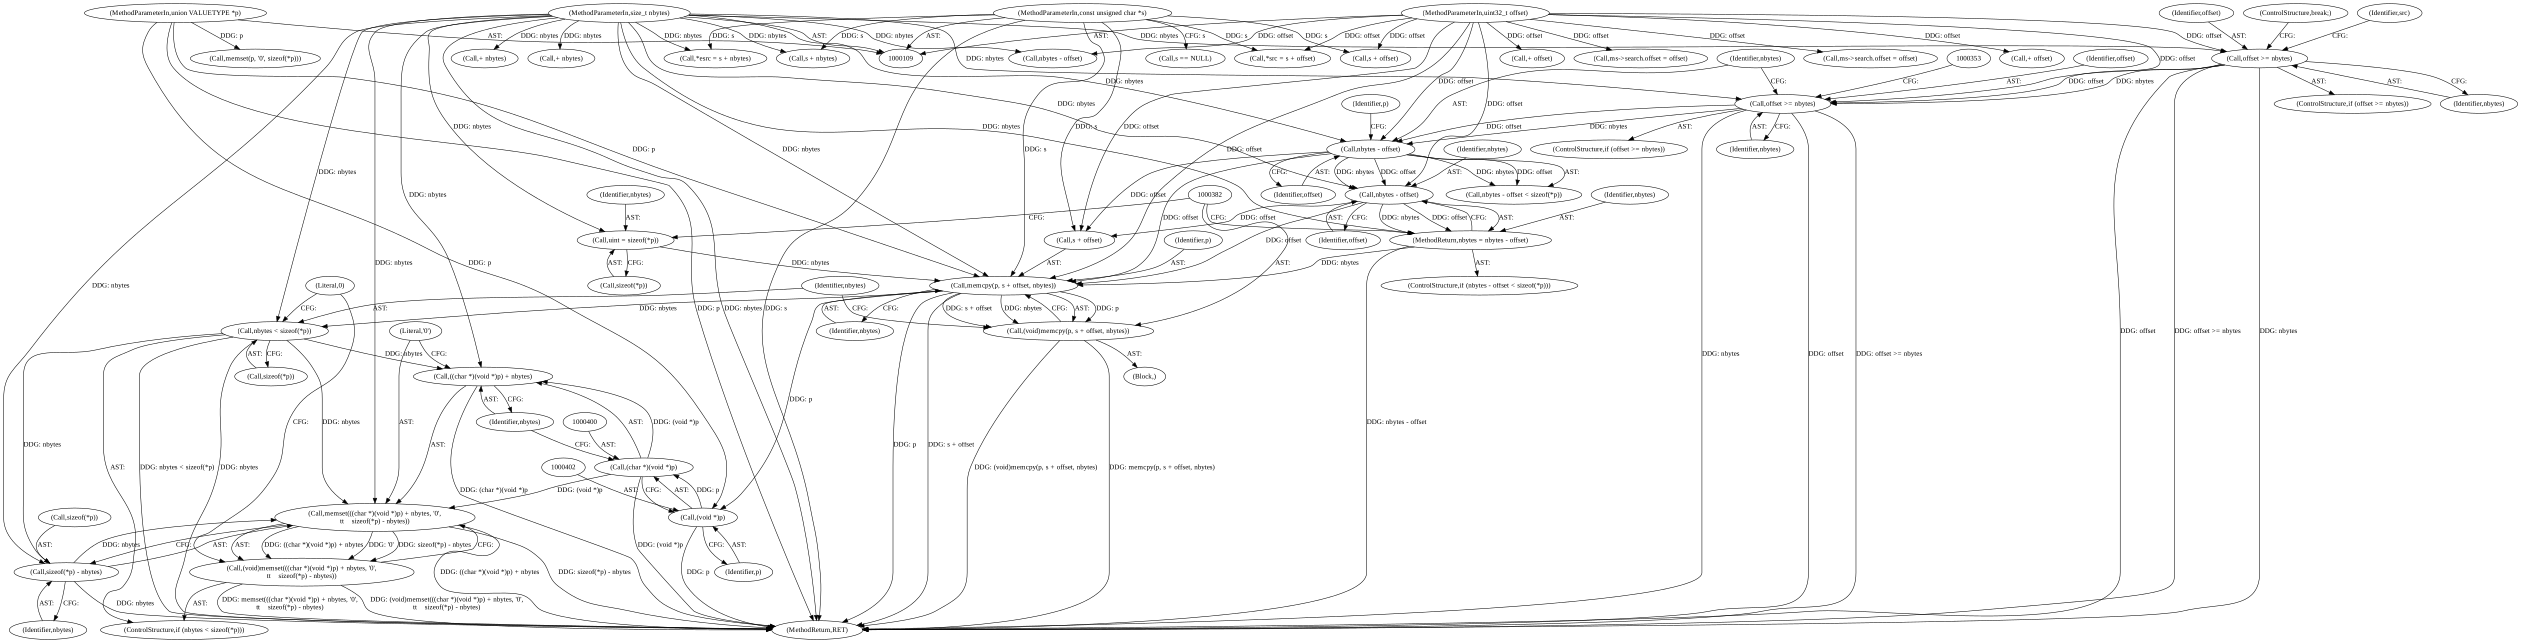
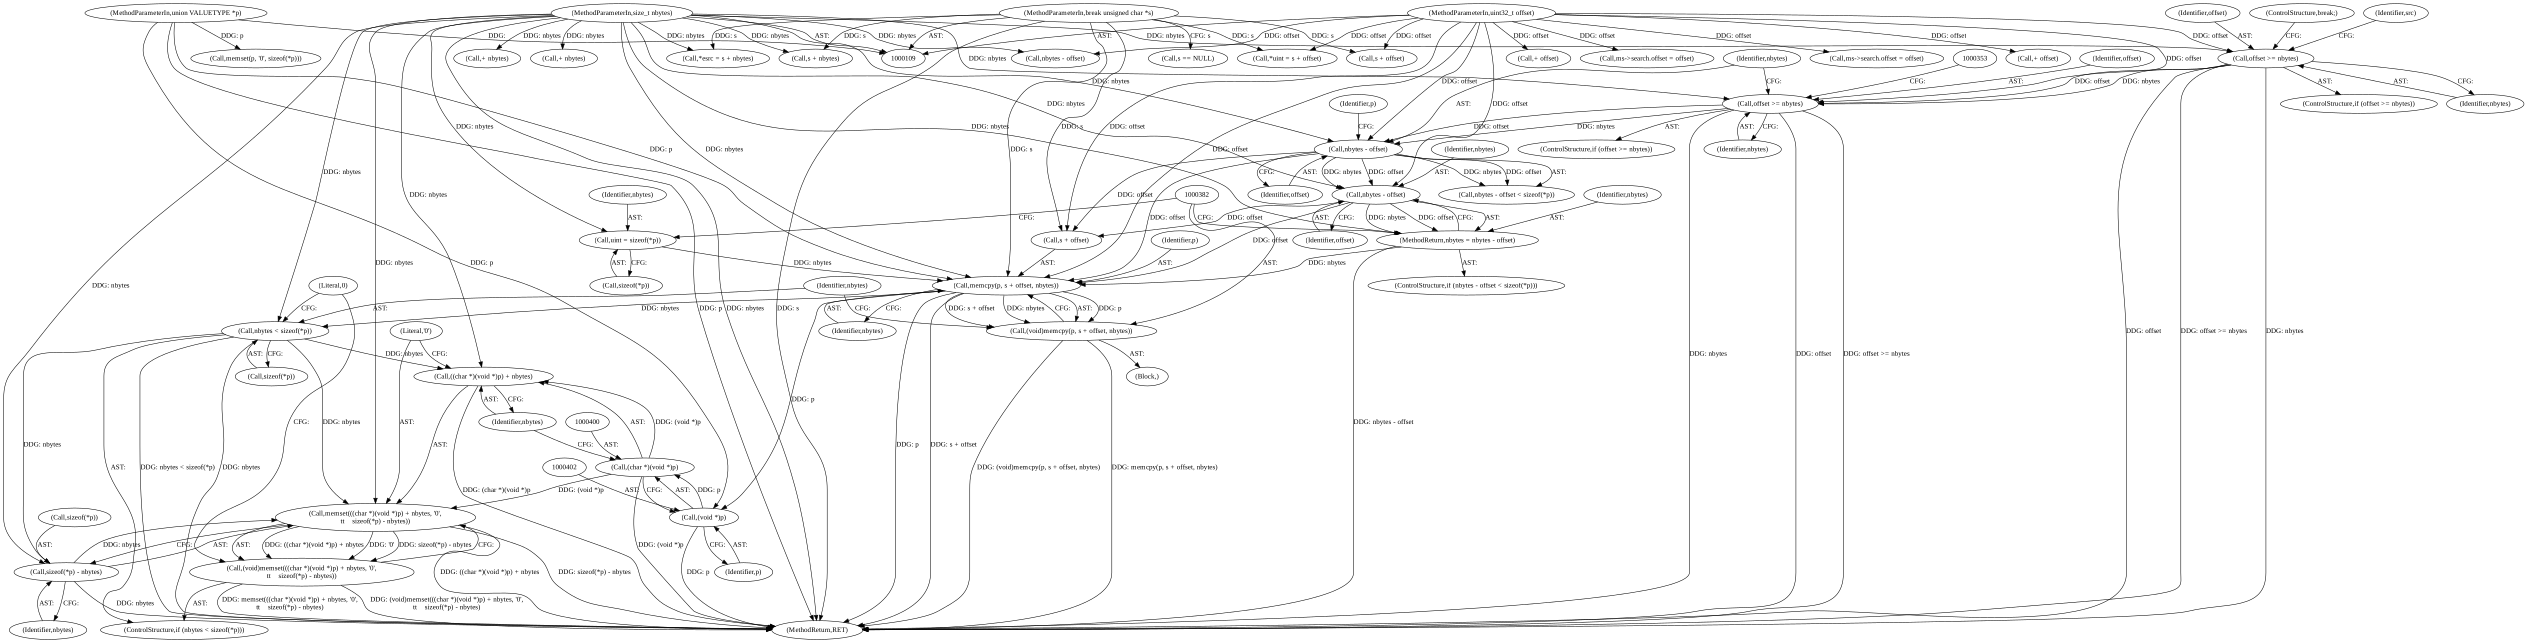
node "(MethodParameterIn,const unsigned char *s)": label "(MethodParameterIn,const unsigned char *s)" -> "(MethodParameterIn,break unsigned char *s)"
edge "(MethodParameterIn,union VALUETYPE *p)" -> "1000109": label "AST: " -> "DDG: "
node "(Call,*src = s + offset)": label "(Call,*src = s + offset)" -> "(Call,*uint = s + offset)"
